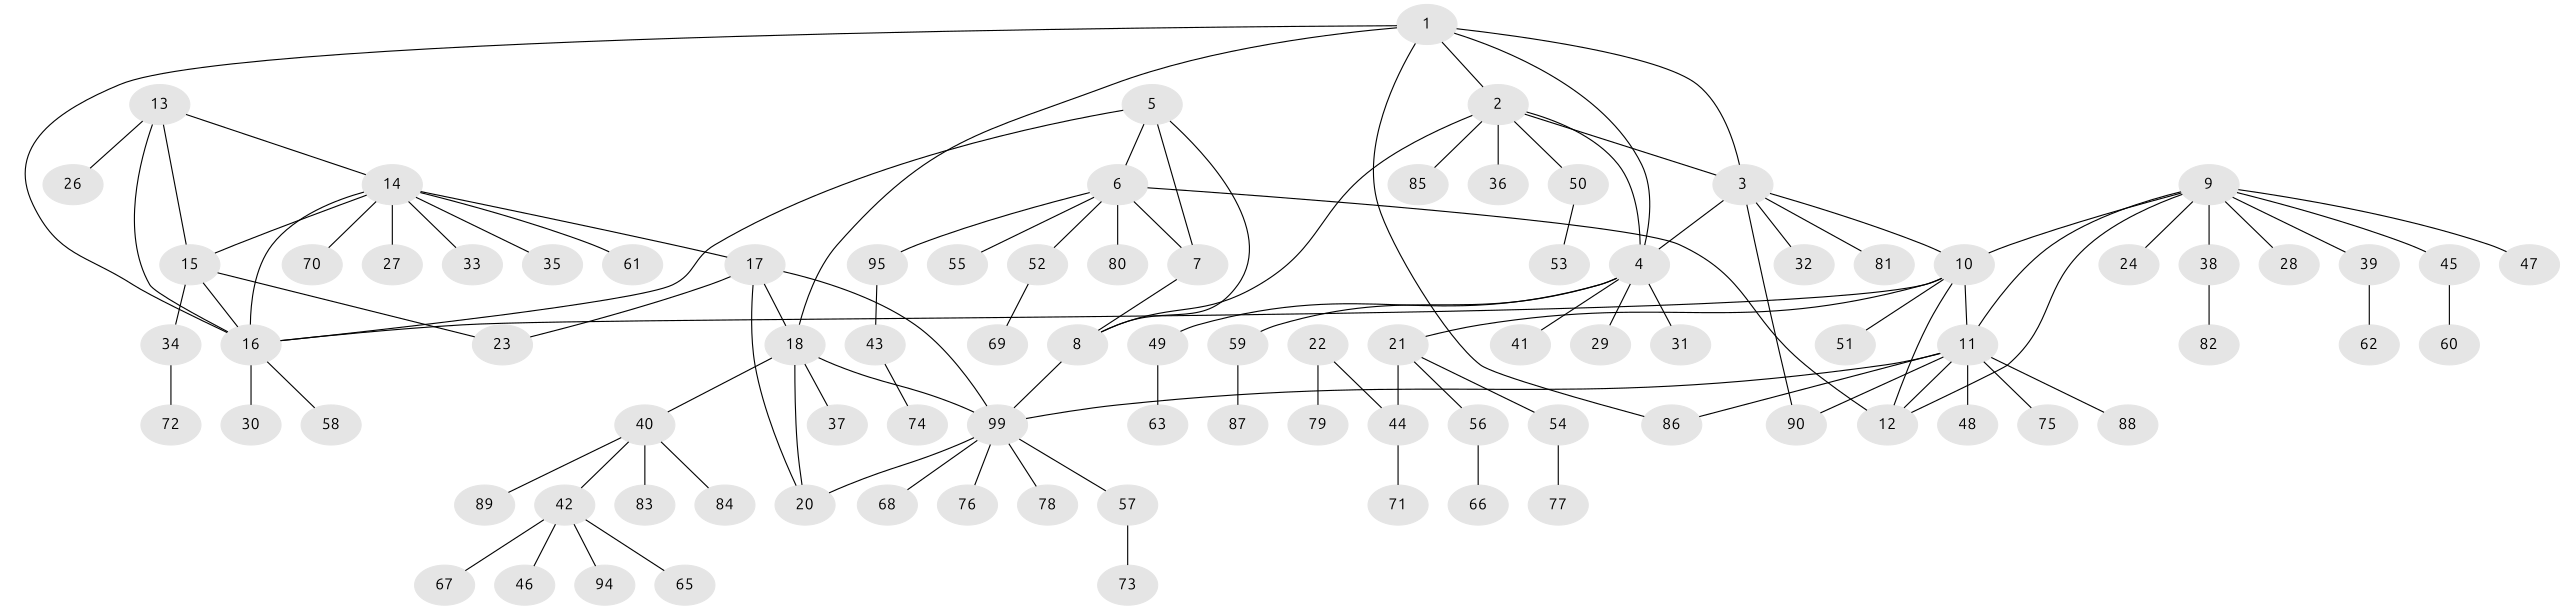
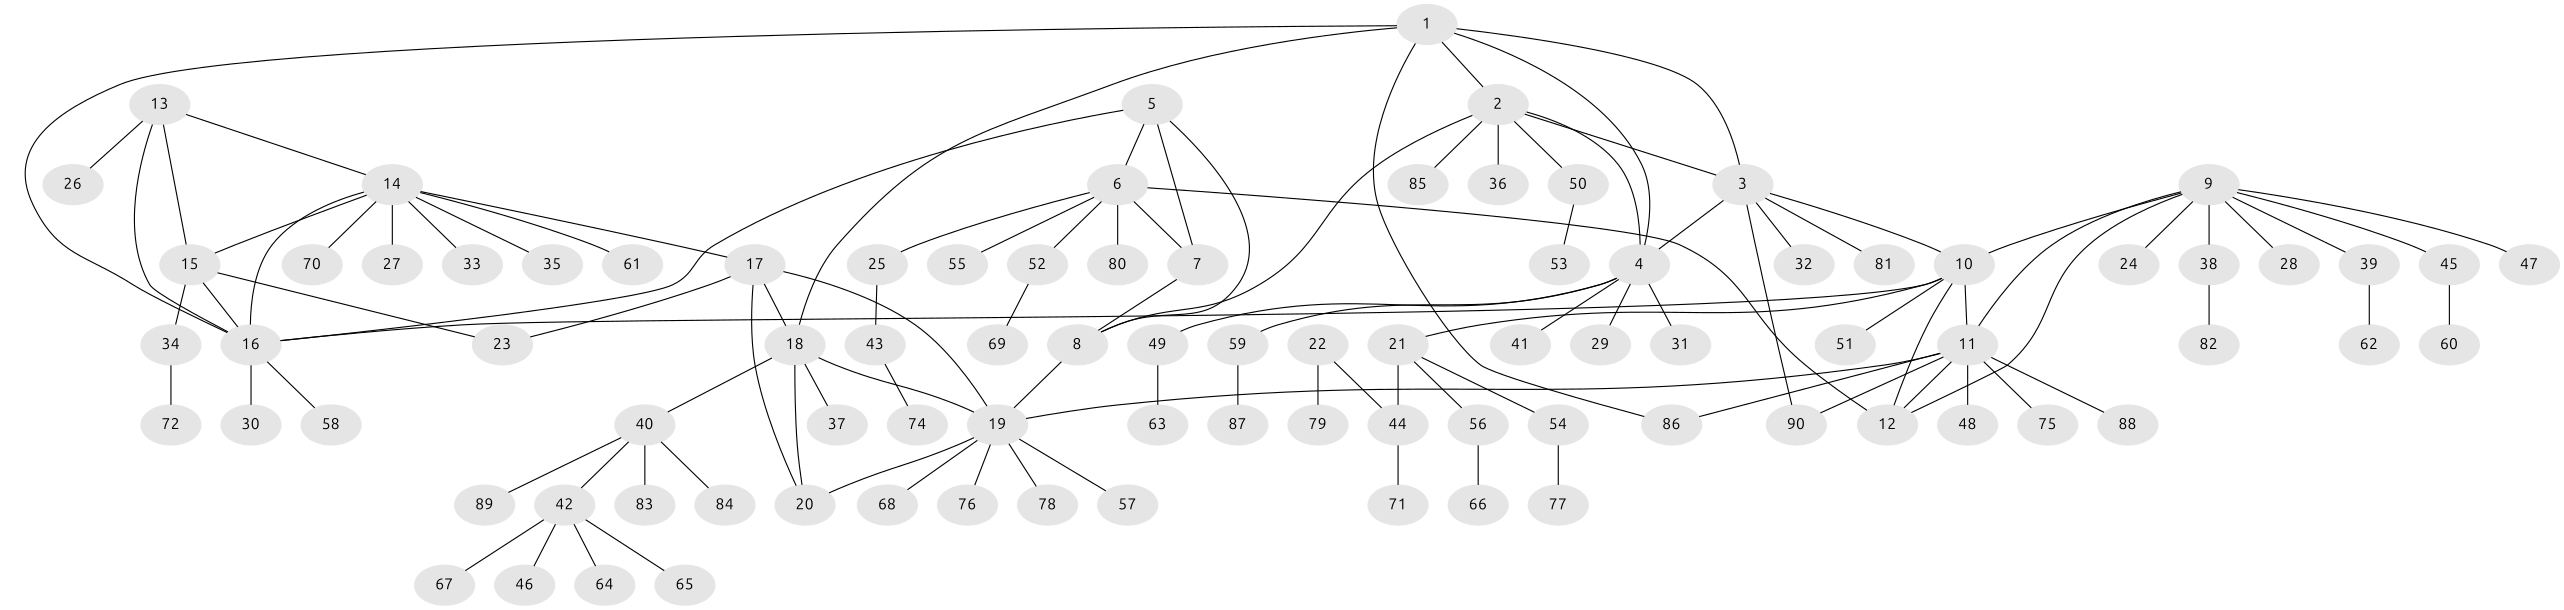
node "95": label "95" -> "25"
node "99": label "99" -> "19"
node "94": label "94" -> "64"
node "73": removed
